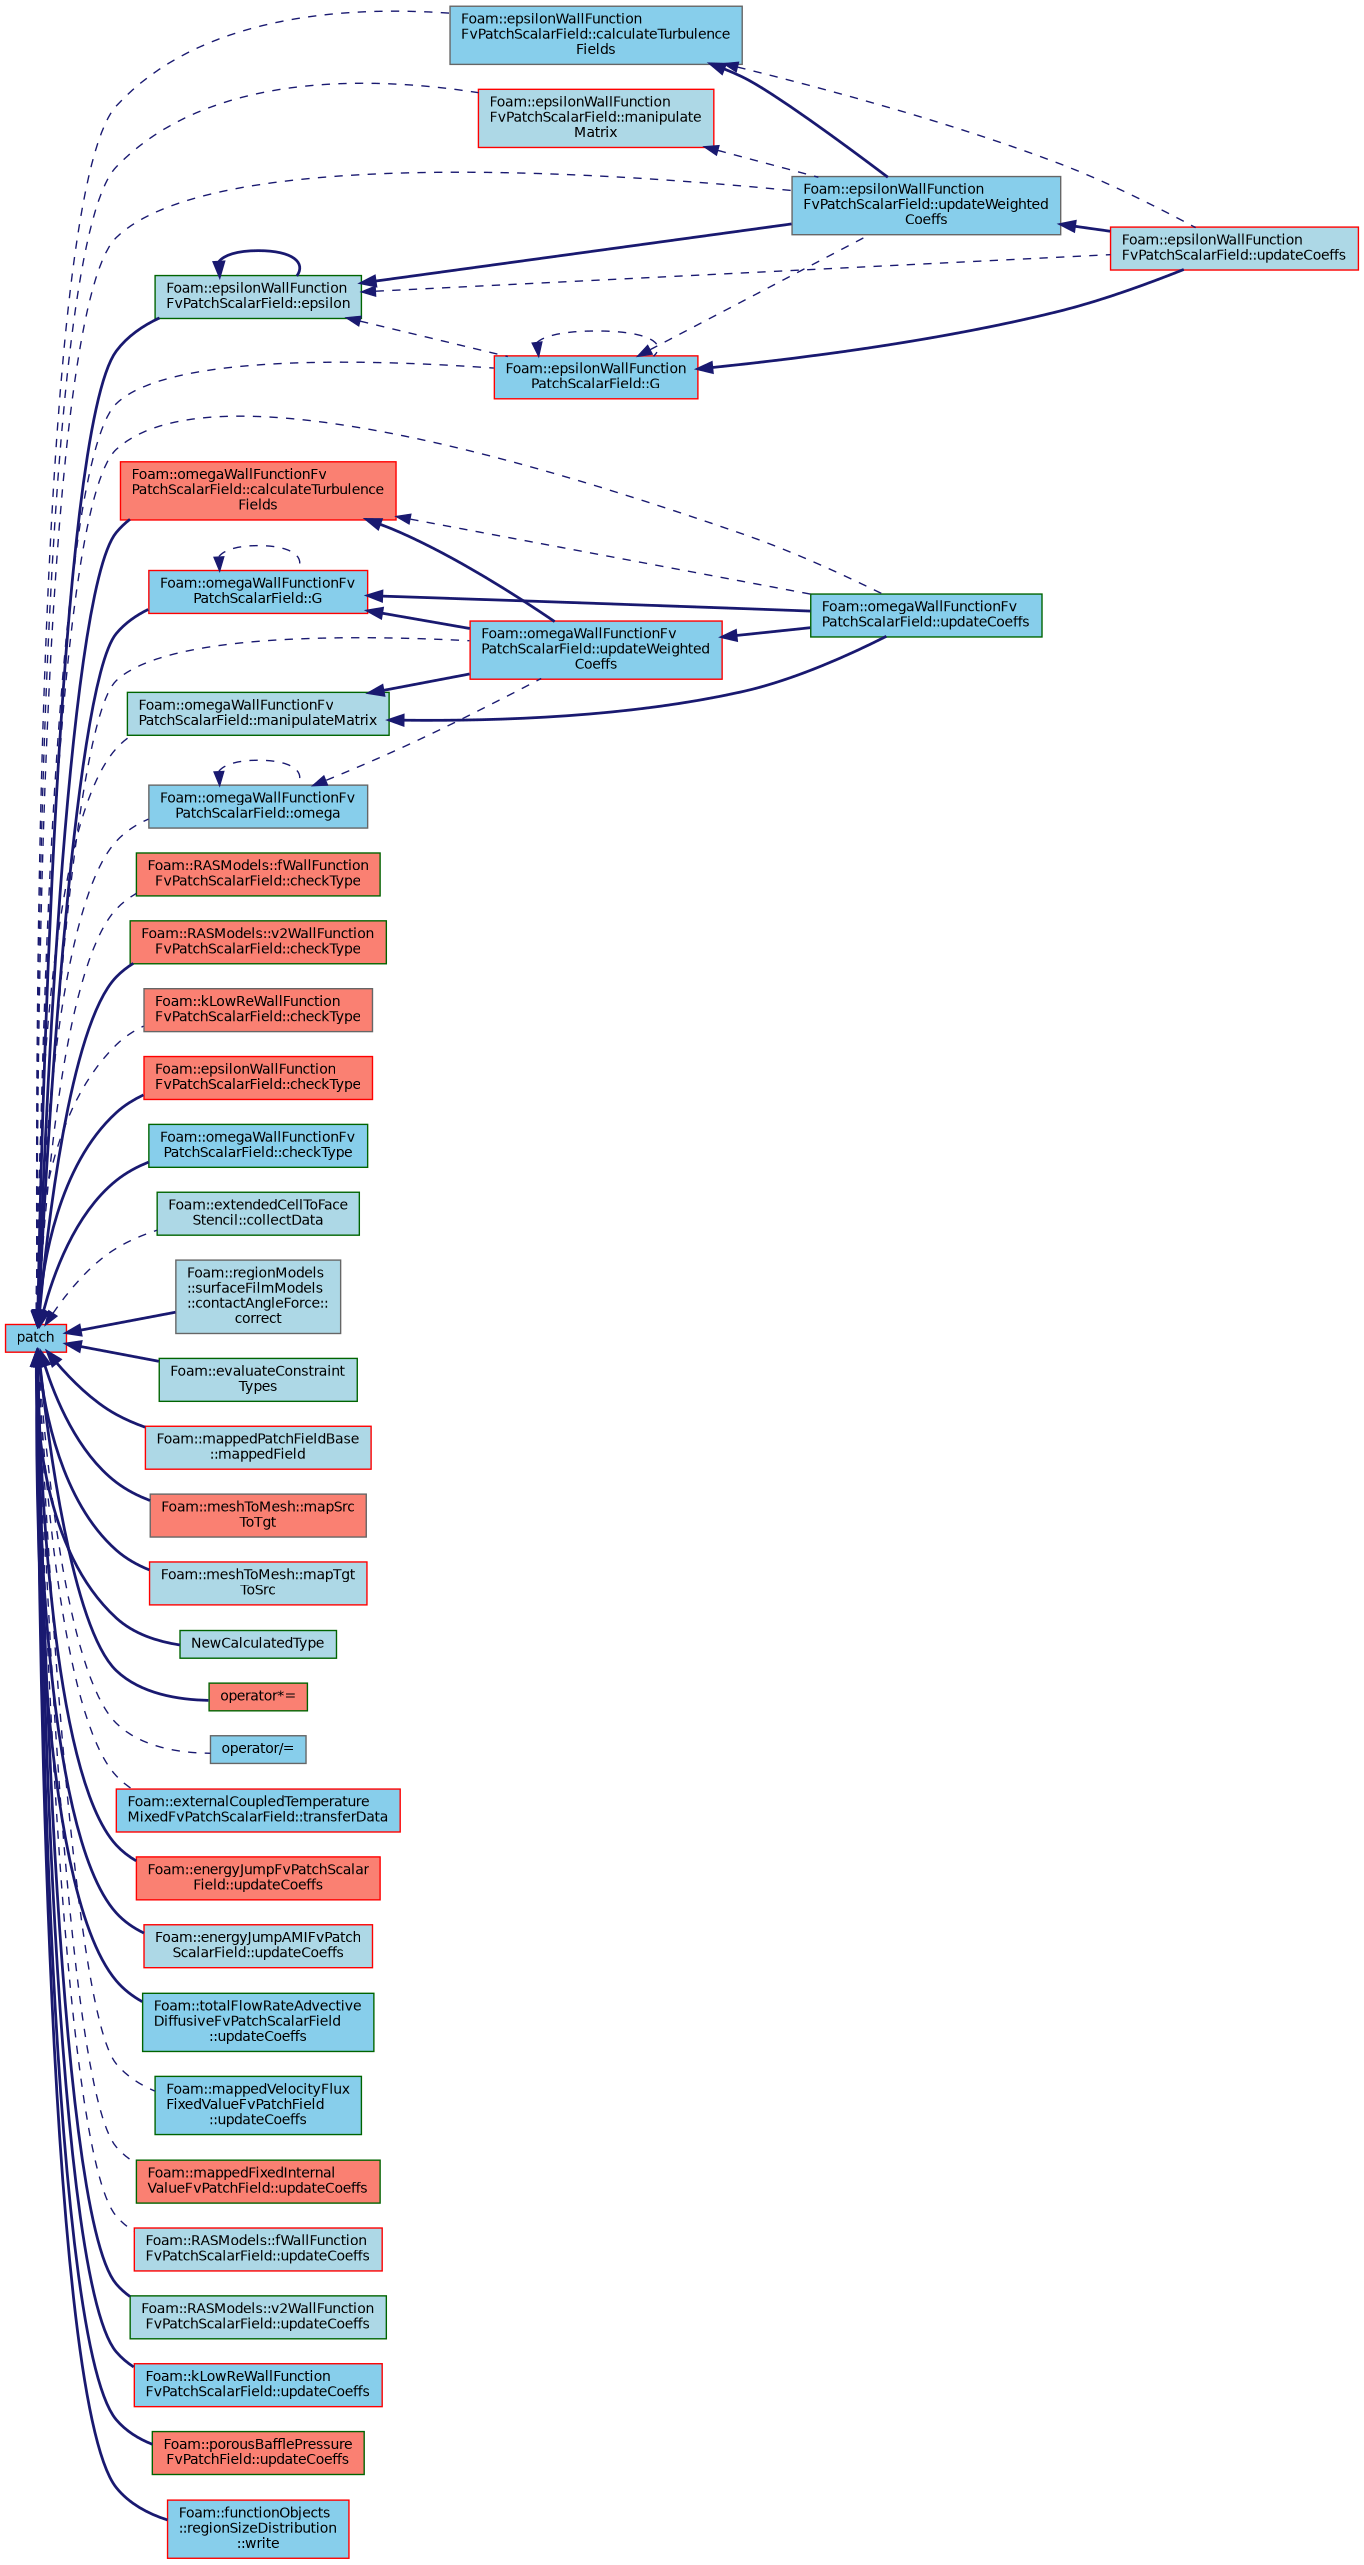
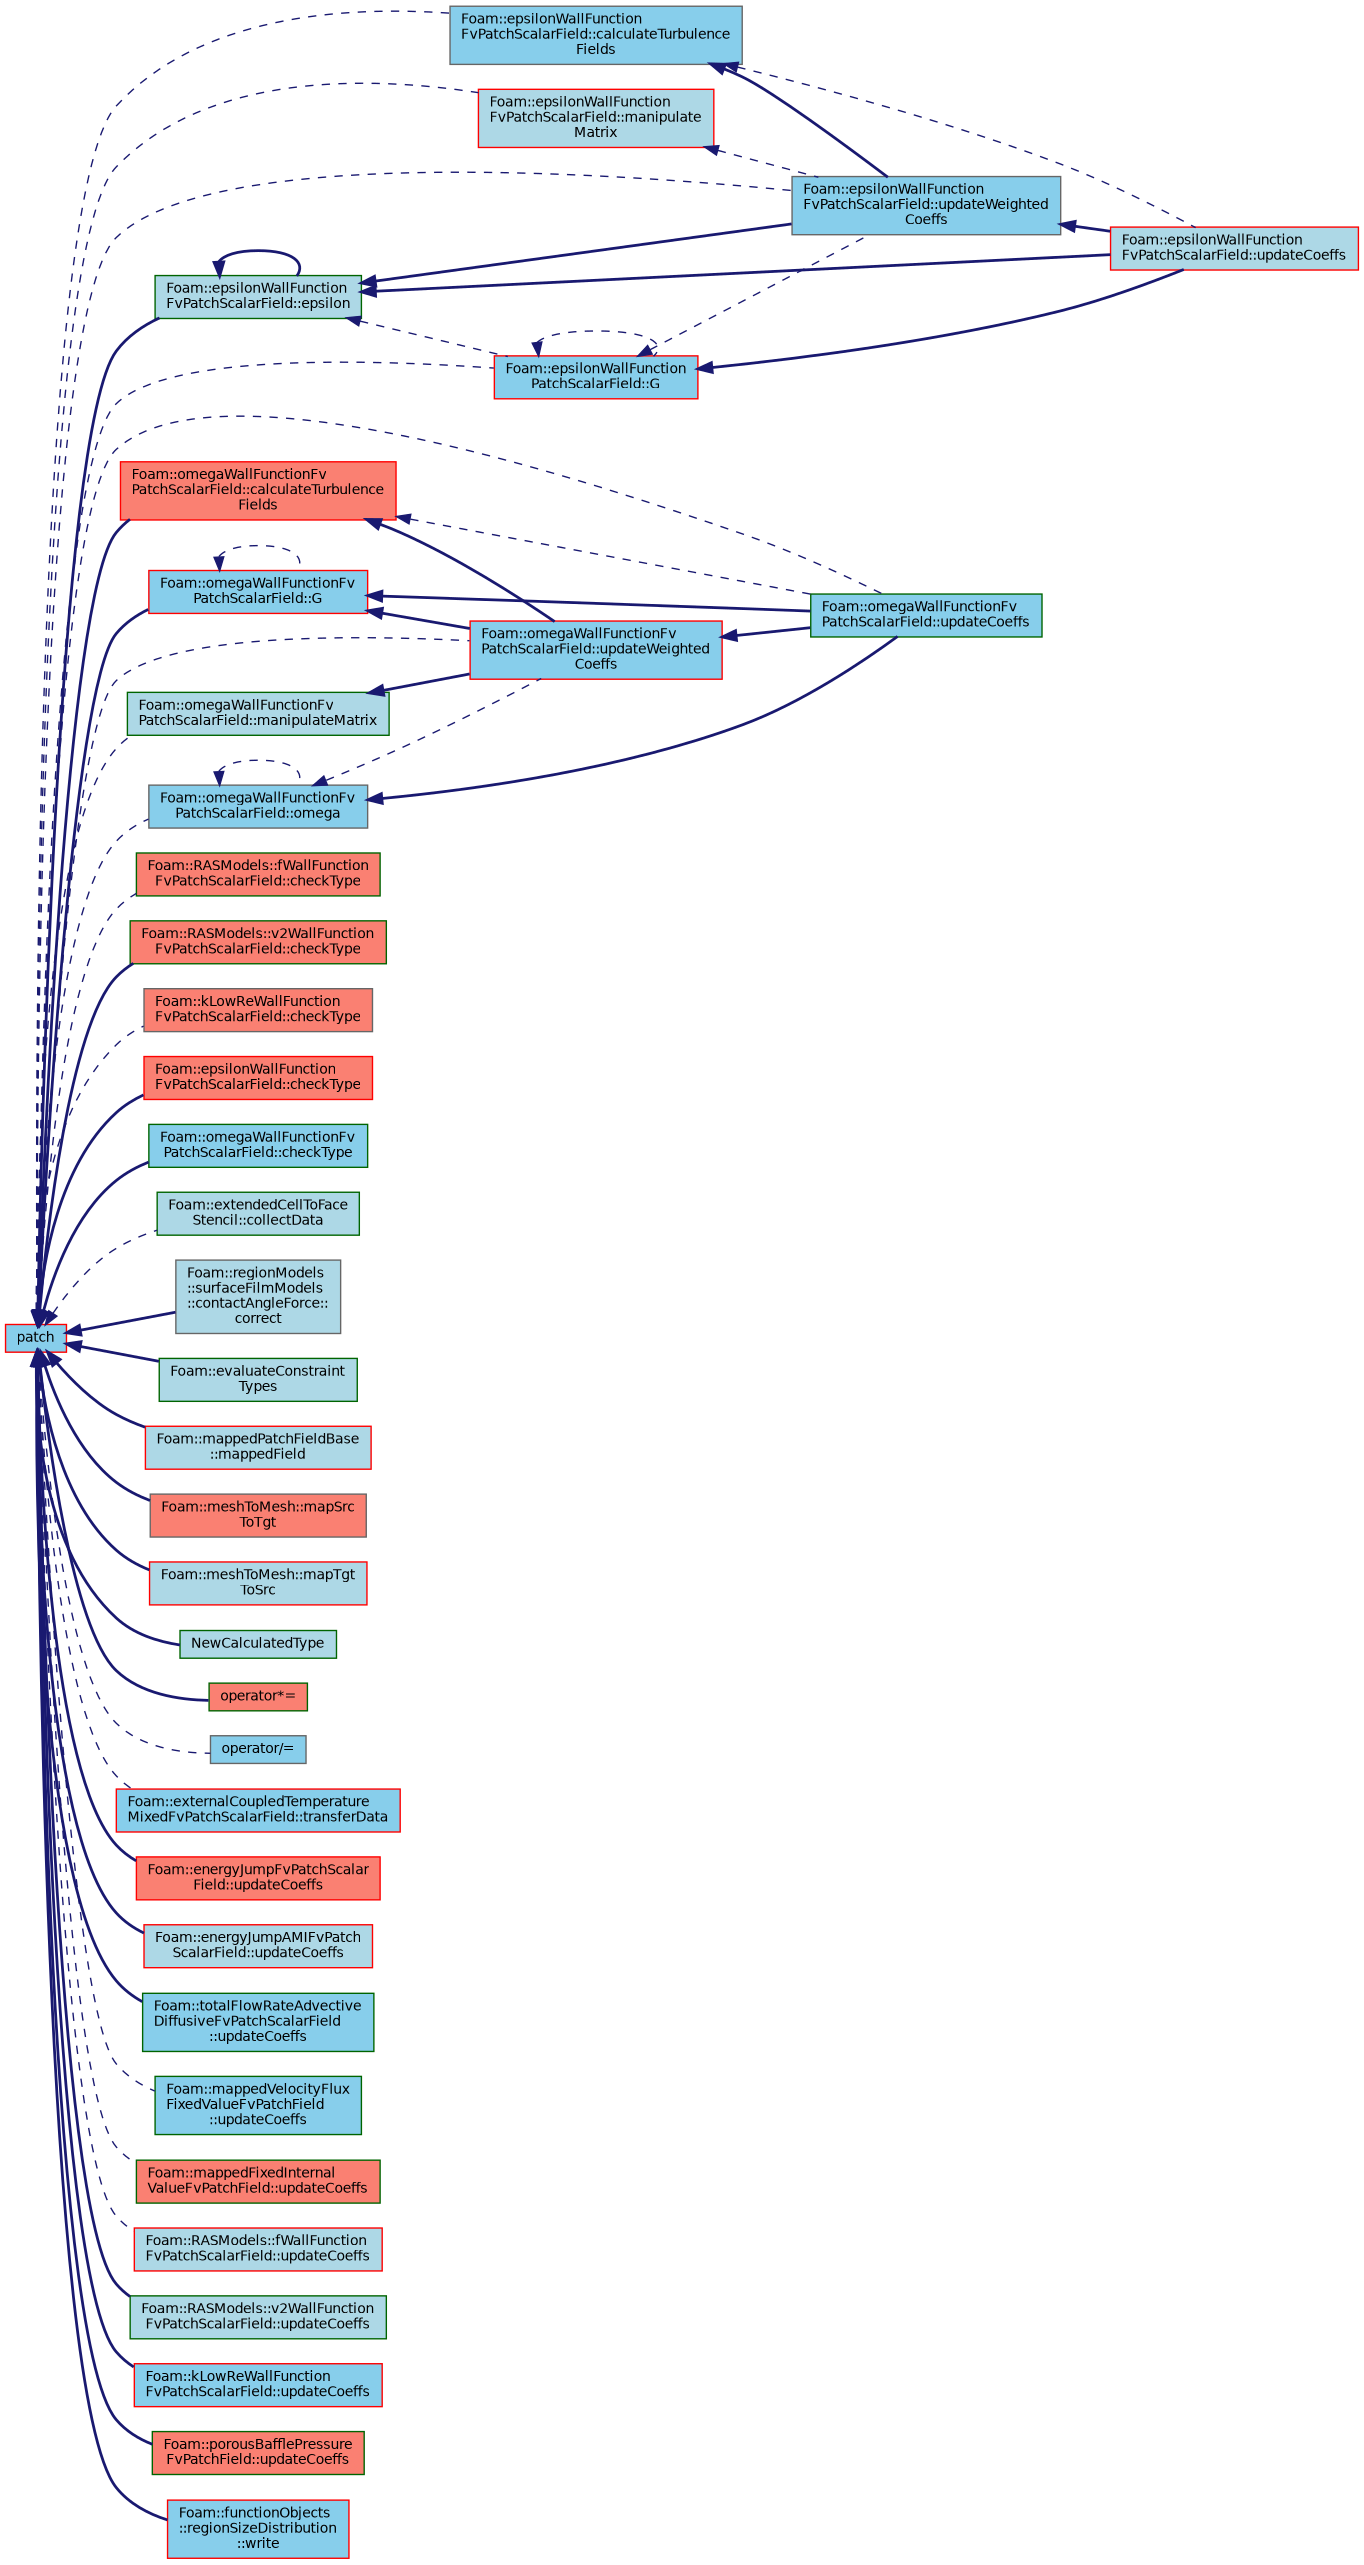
edge "Foam::epsilonWallFunction FvPatchScalarField::updateCoeffs" -> "Foam::epsilonWallFunction FvPatchScalarField::epsilon": style dashed -> bold
edge "Foam::omegaWallFunctionFv PatchScalarField::updateCoeffs" -> "Foam::omegaWallFunctionFv PatchScalarField::manipulateMatrix": now "Foam::omegaWallFunctionFv PatchScalarField::updateCoeffs" -> "Foam::omegaWallFunctionFv PatchScalarField::omega"
